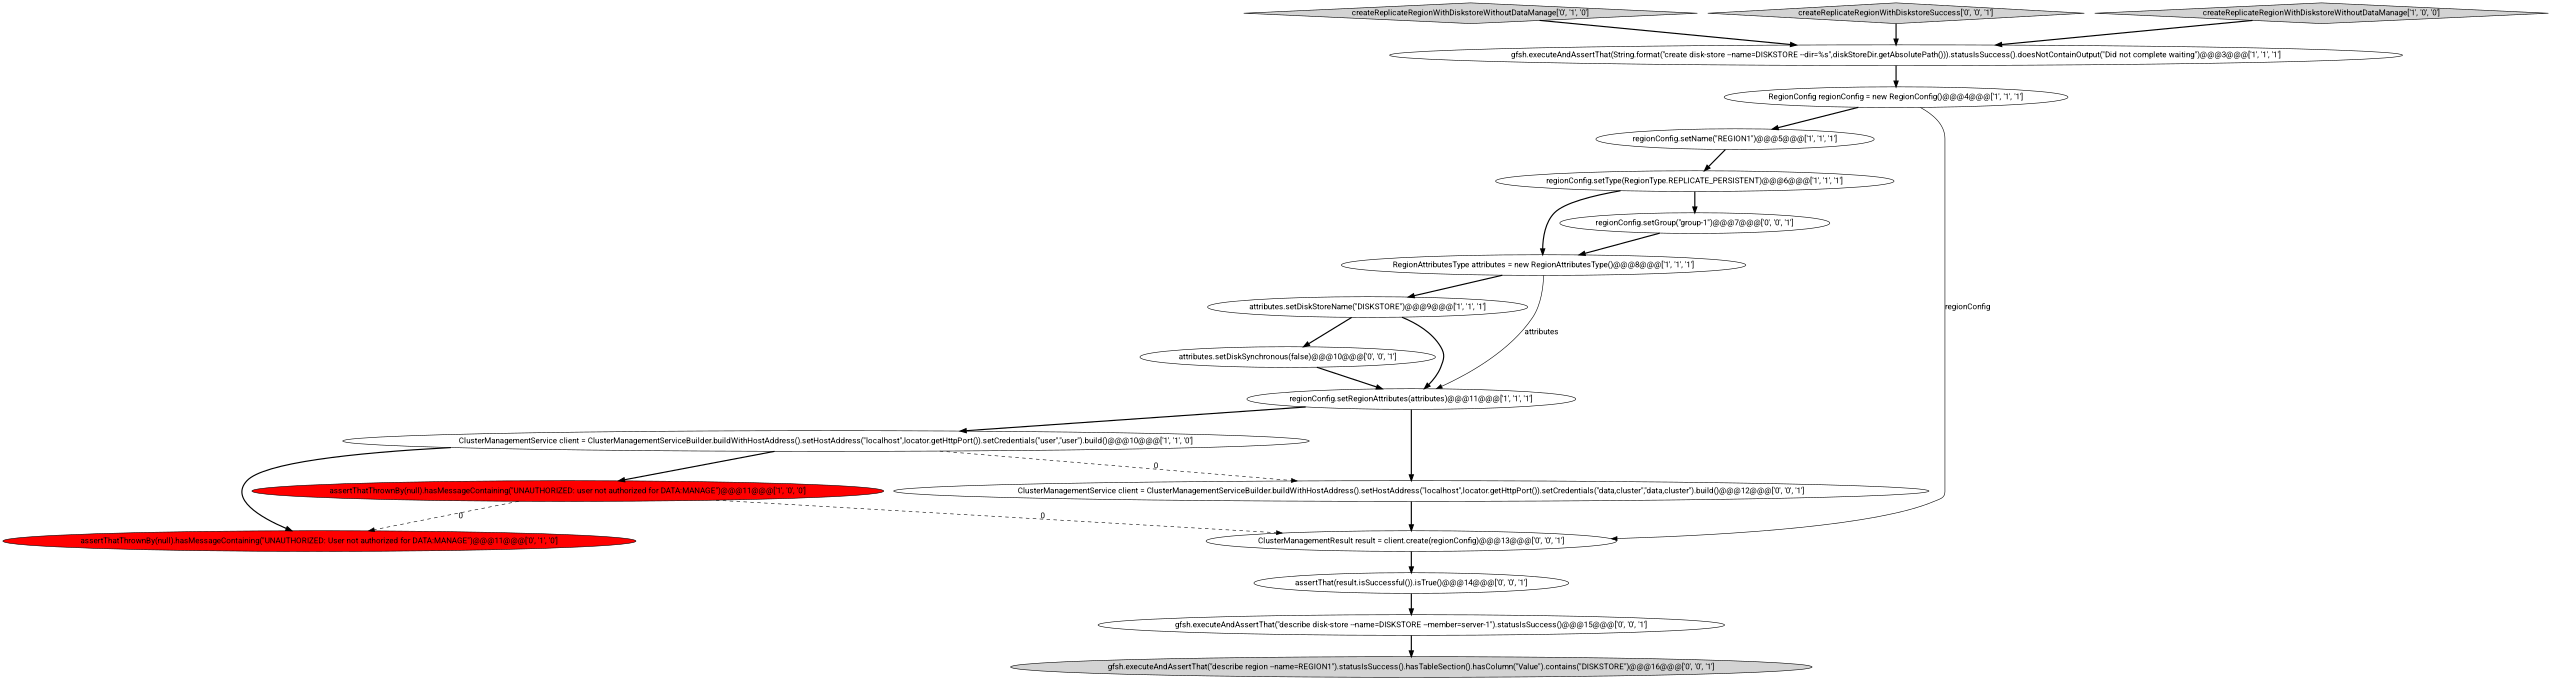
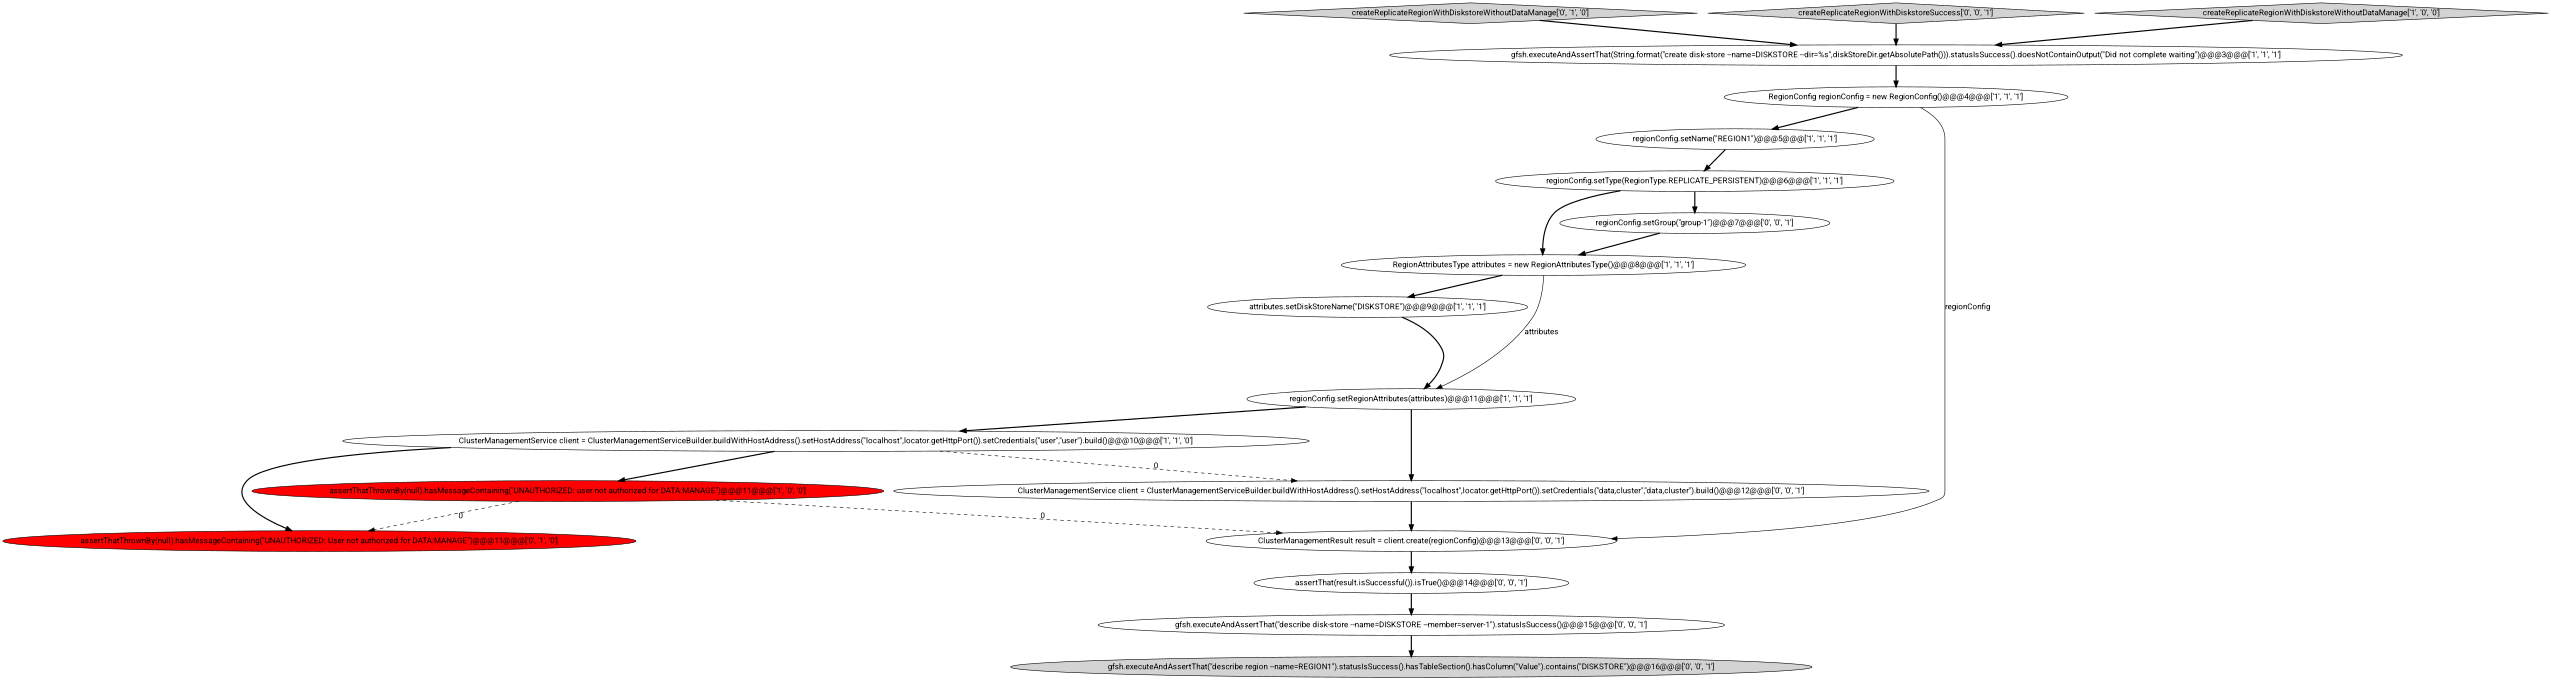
node "attributes.setDiskSynchronous(false)@@@10@@@['0', '0', '1']": removed
